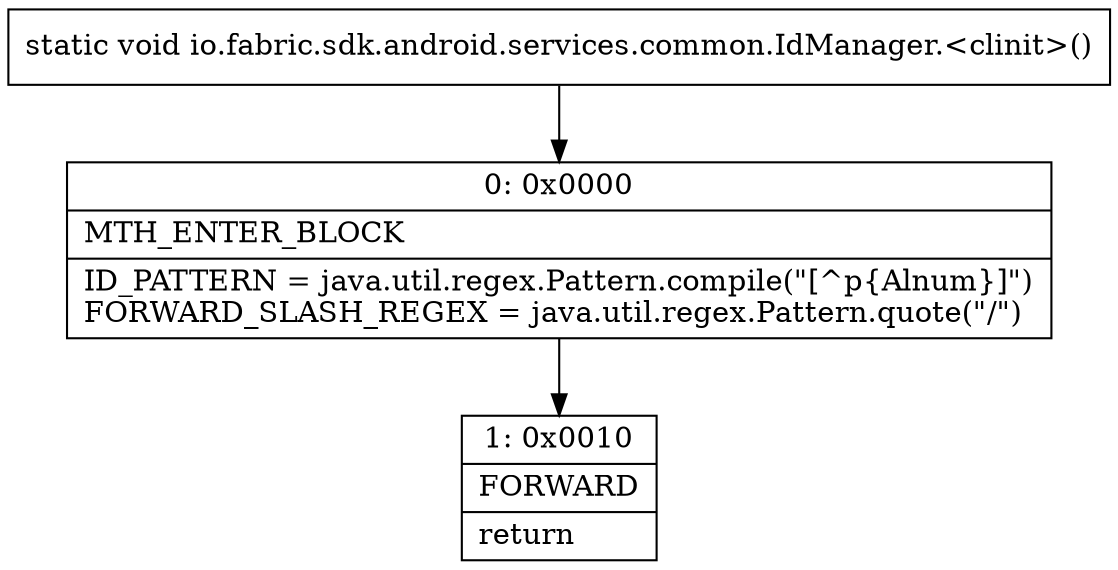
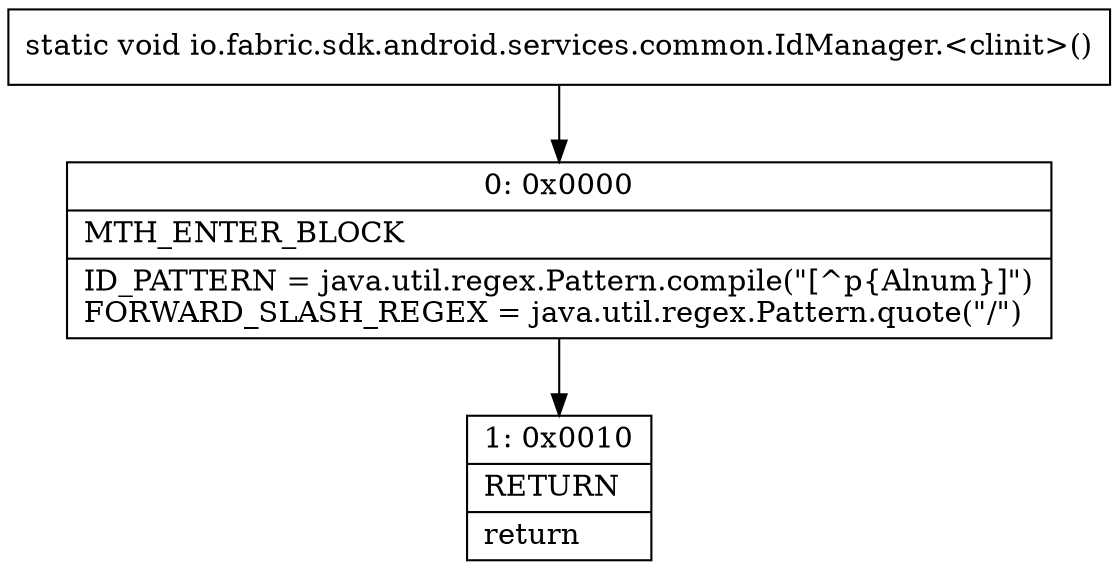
node "1: 0x0010": text "FORWARD" -> "RETURN"
